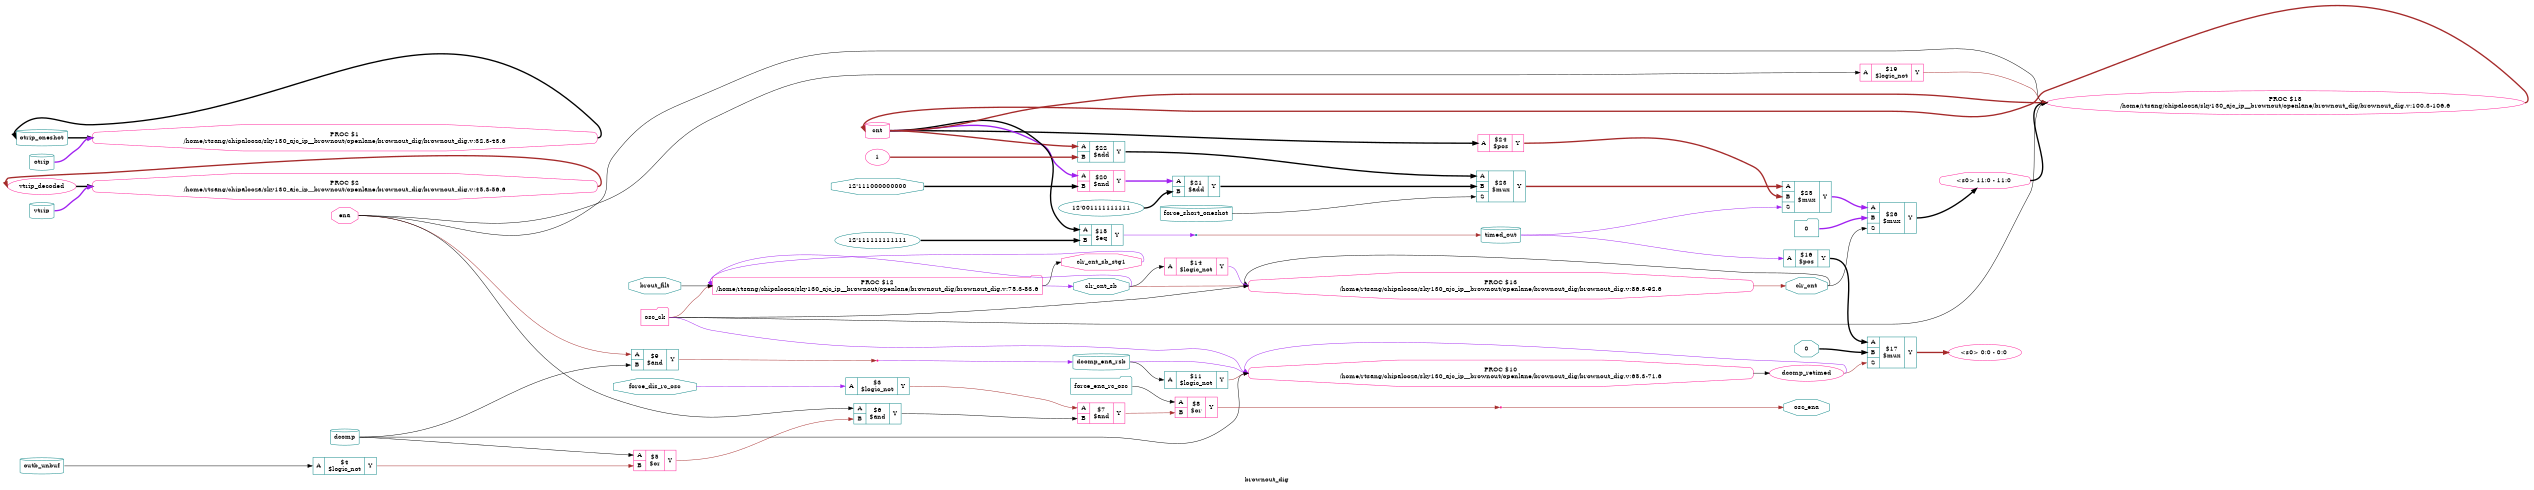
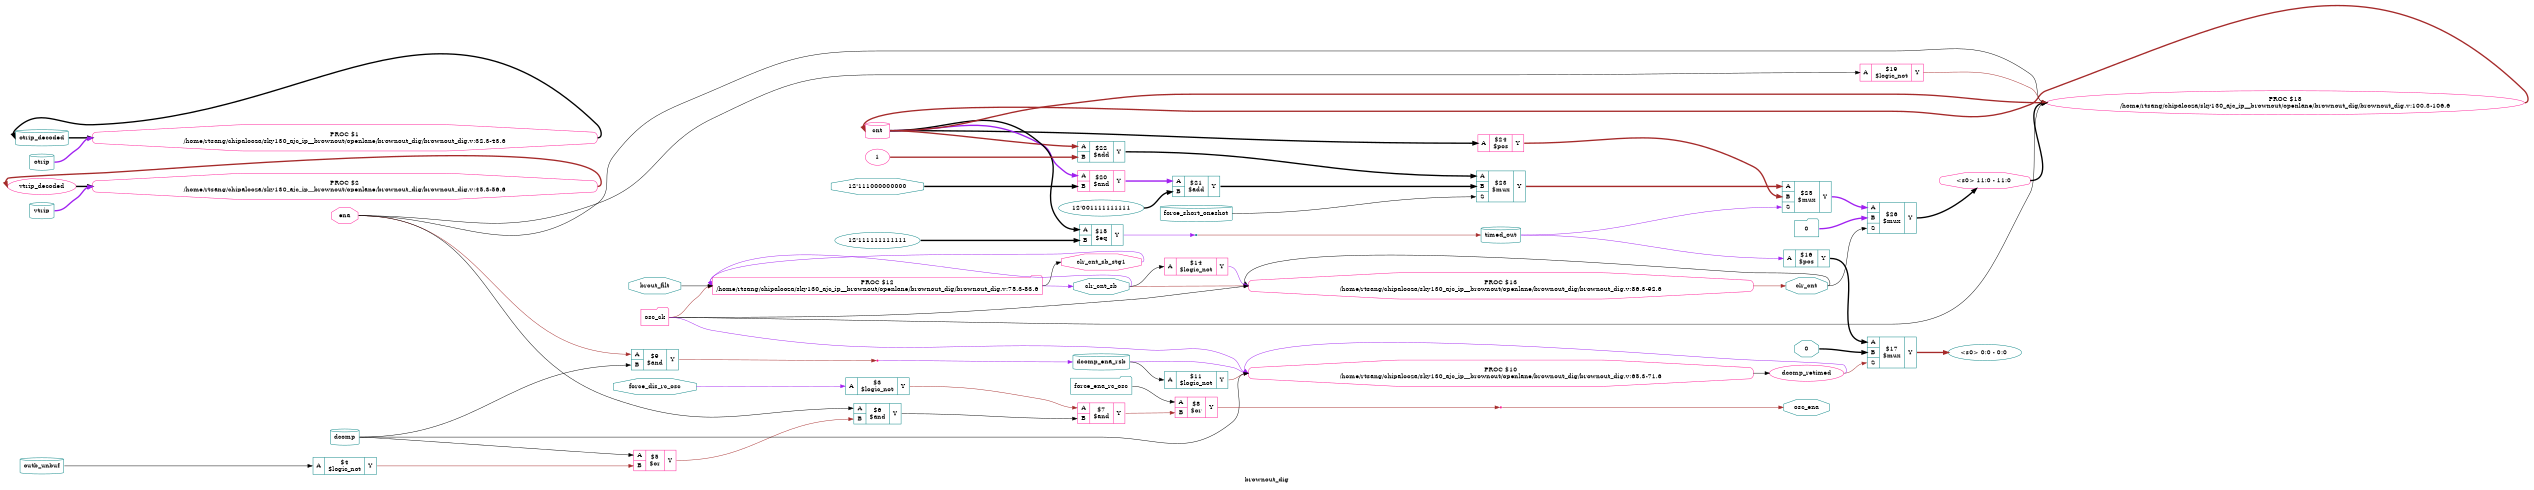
node "otrip_oneshot": label "otrip_oneshot" -> "otrip_decoded"
node "<s0> 0:0 - 0:0": color deeppink -> teal
